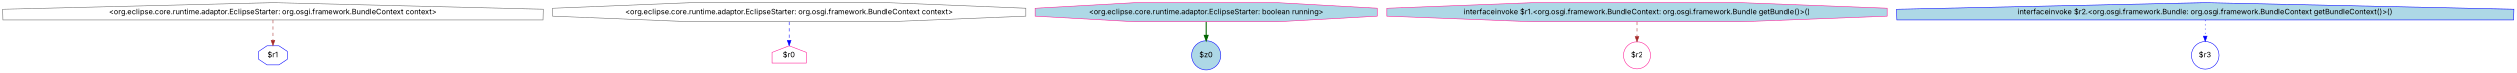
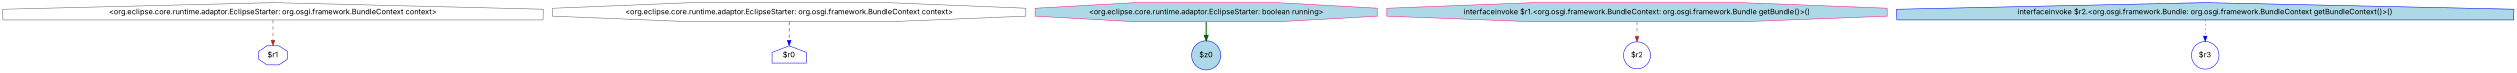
node "$r0": color deeppink -> blue
node "$r2": color deeppink -> blue
